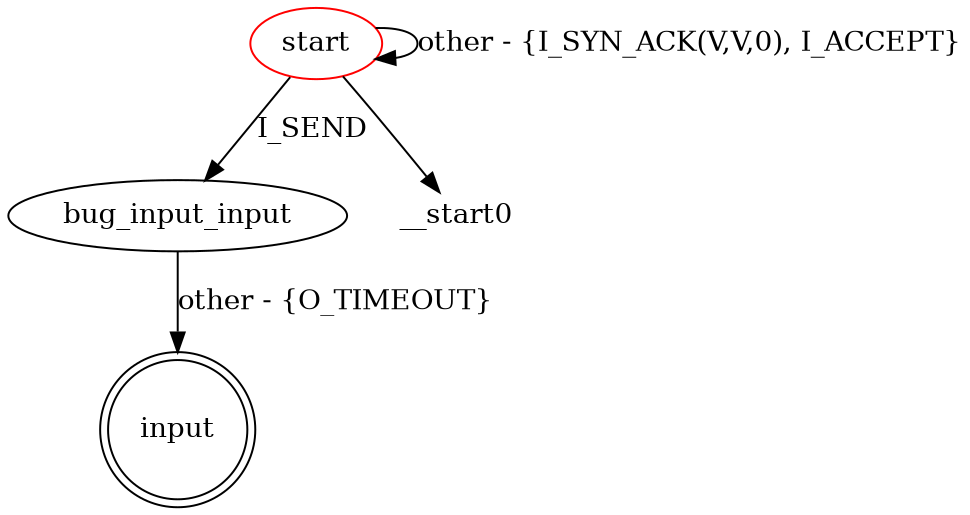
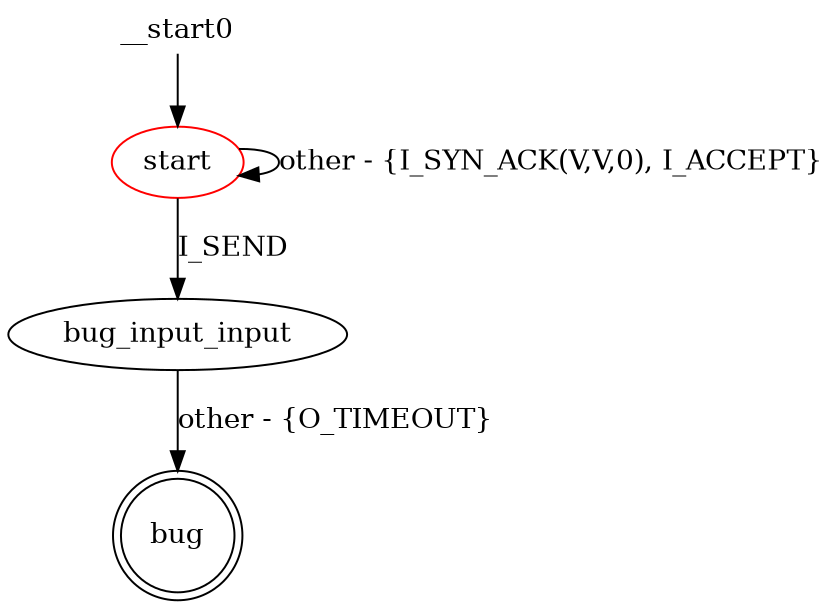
edge "start" -> "__start0": reversed
node "input": label "input" -> "bug"
